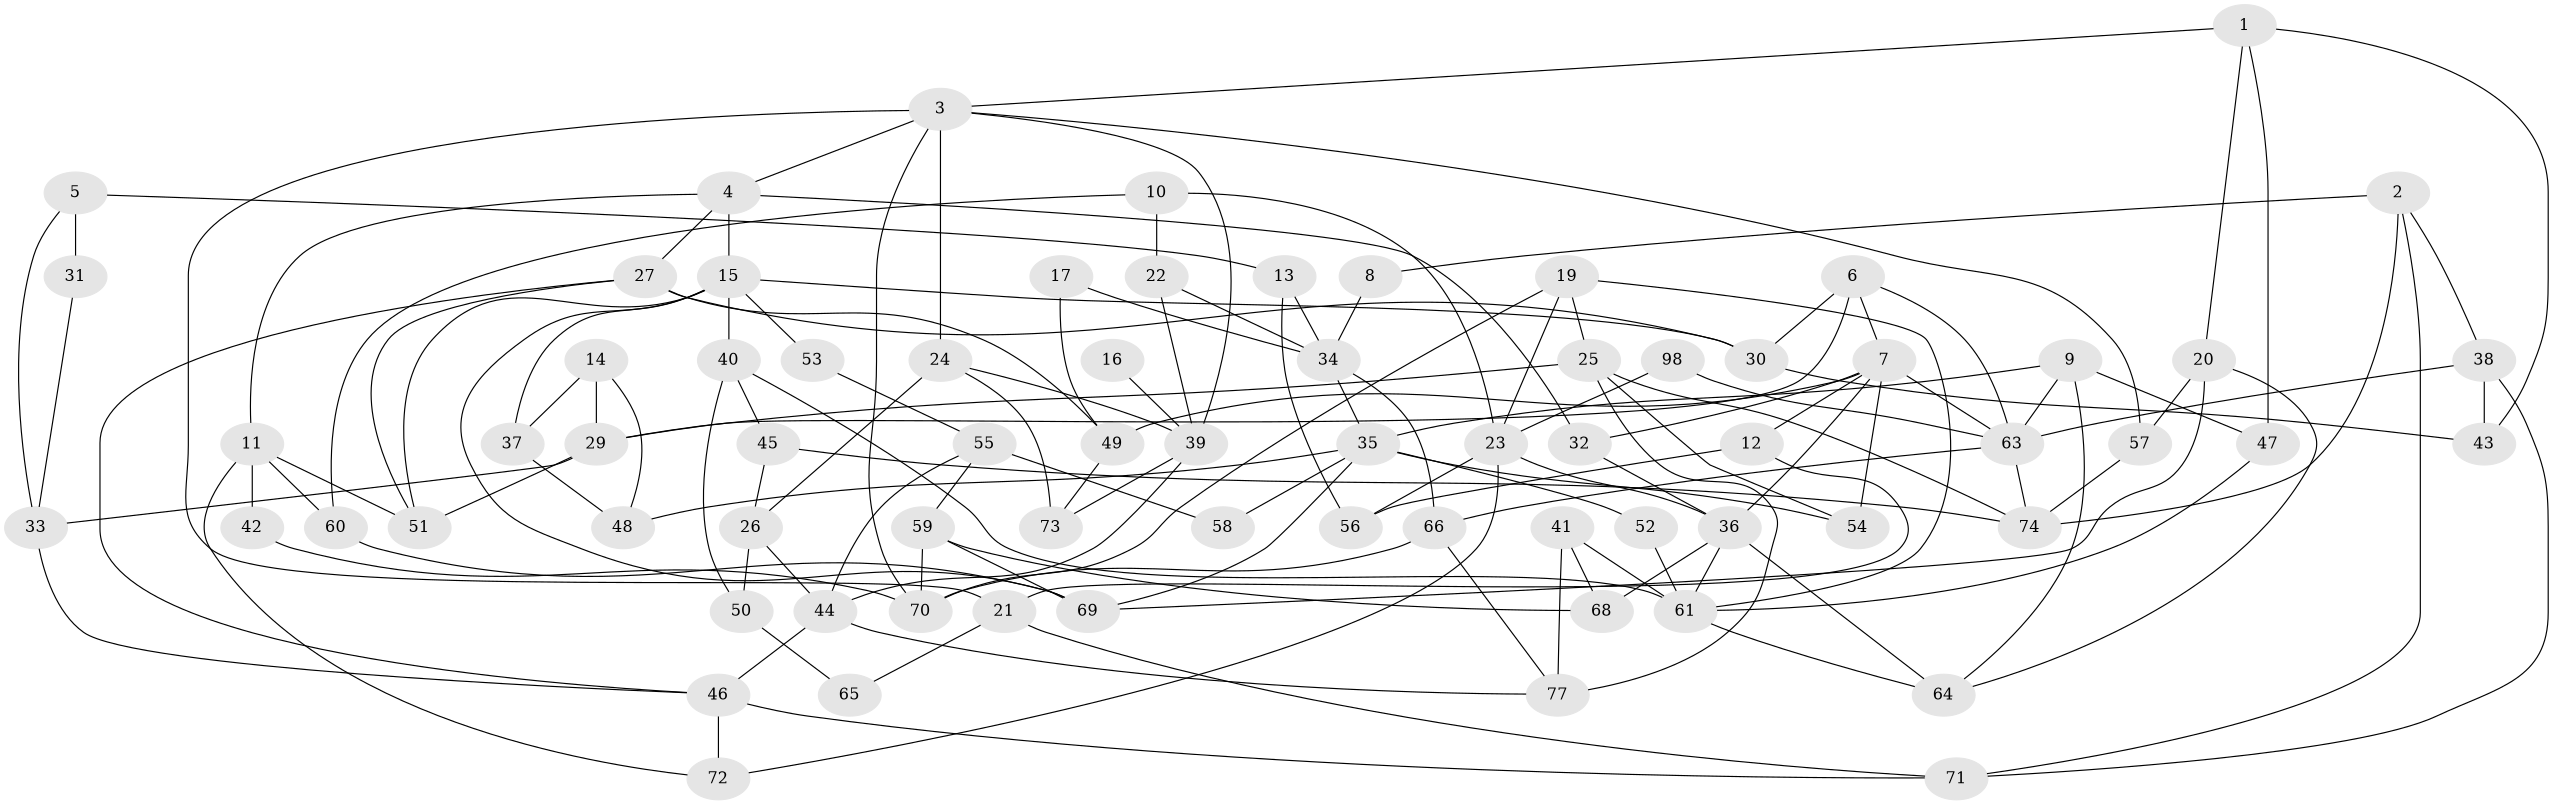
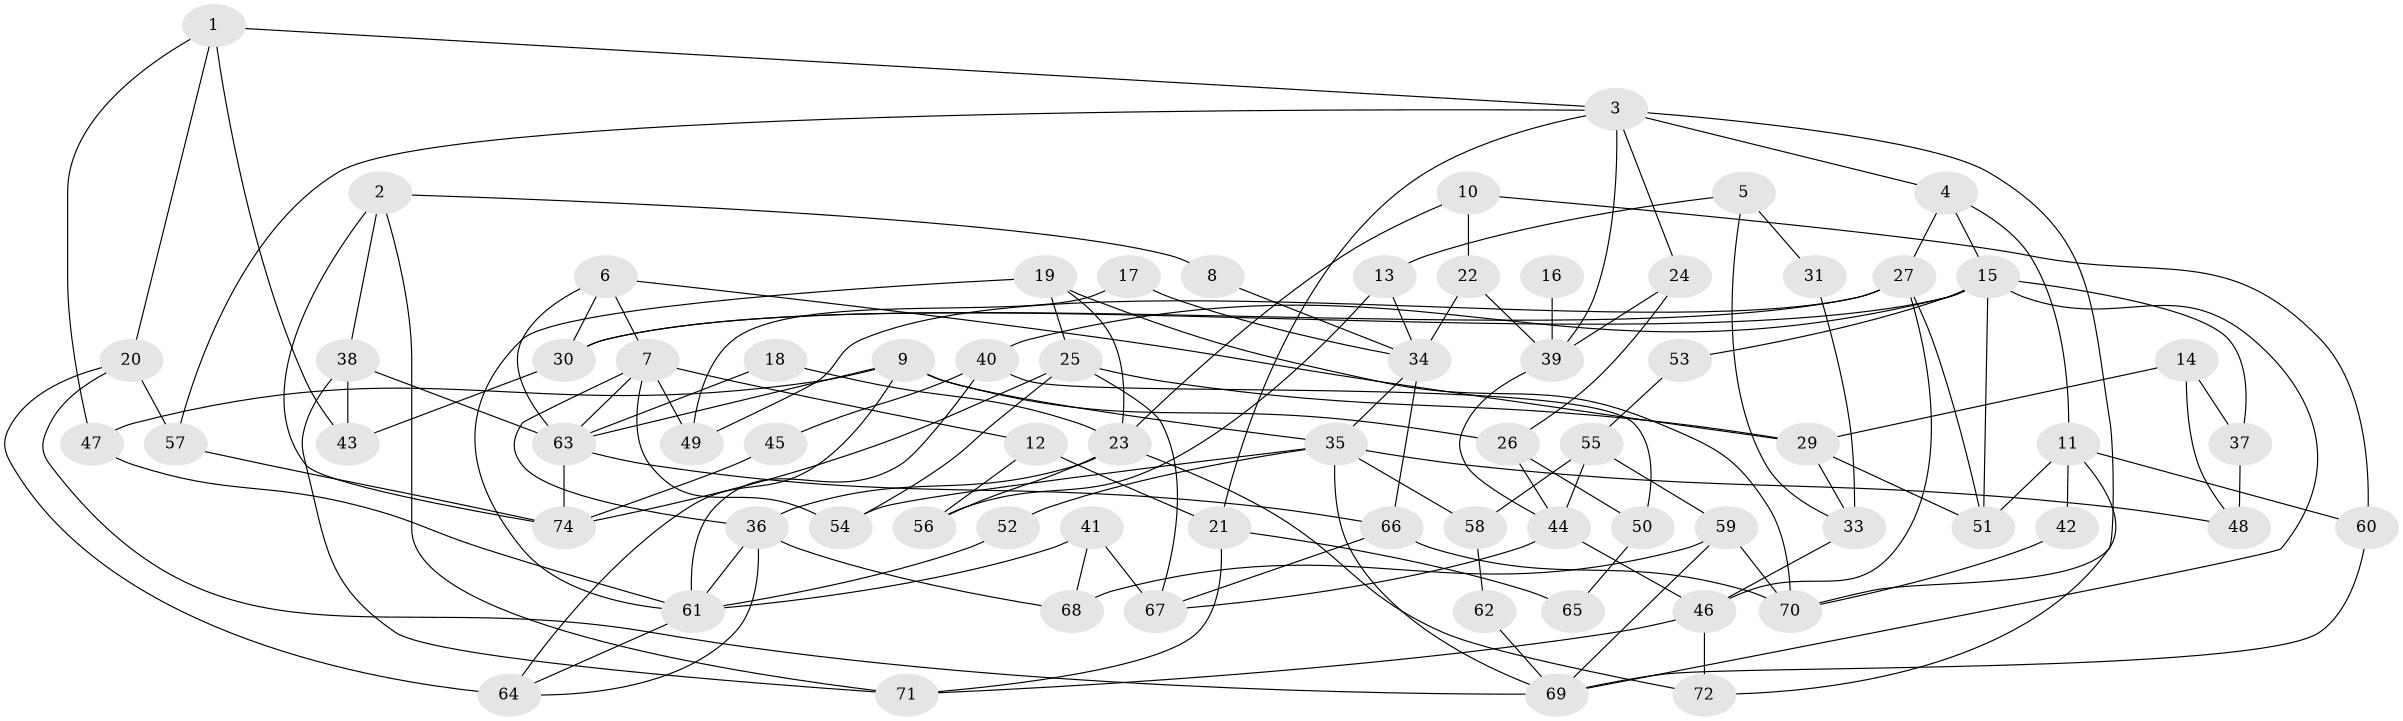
node "98": label "98" -> "18"
node "32": removed
edge "45" -- "26": now "9" -- "26"
node "73": removed
node "62": added
node "77": label "77" -> "67"
